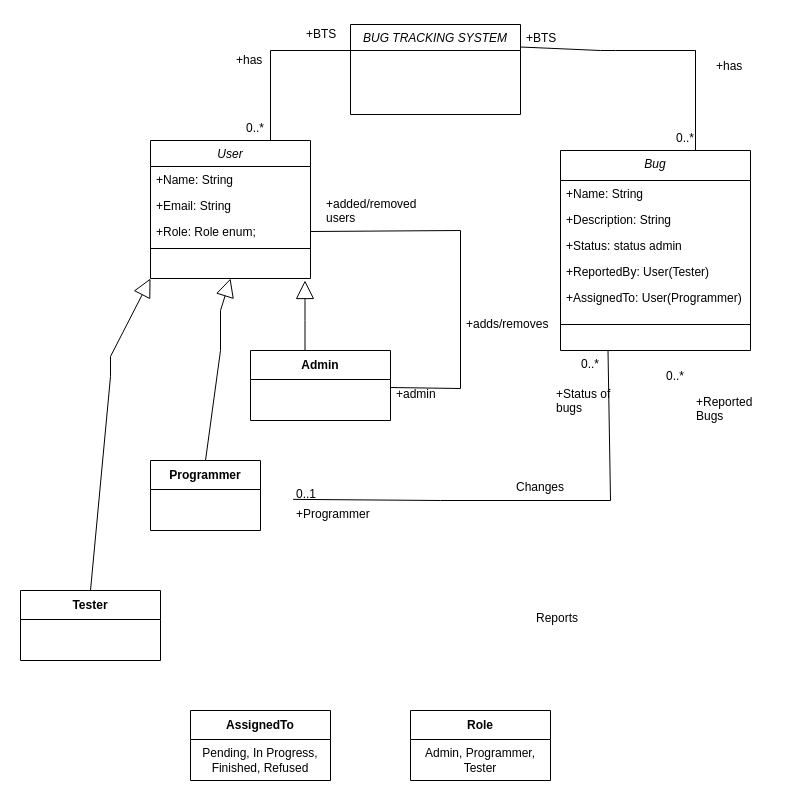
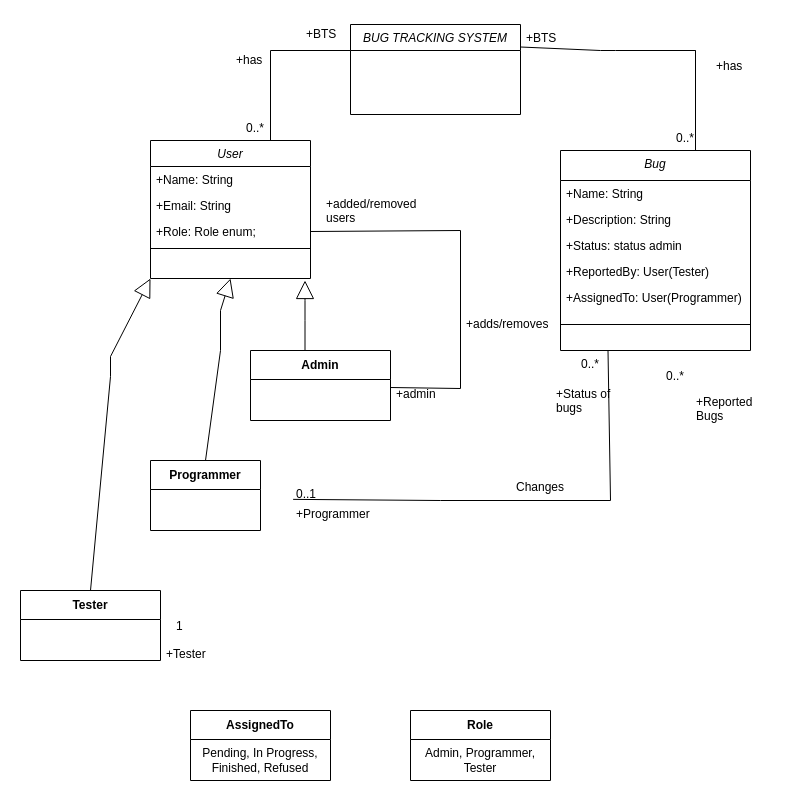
node "Reports": removed
node "1": added
node "+Tester": added
